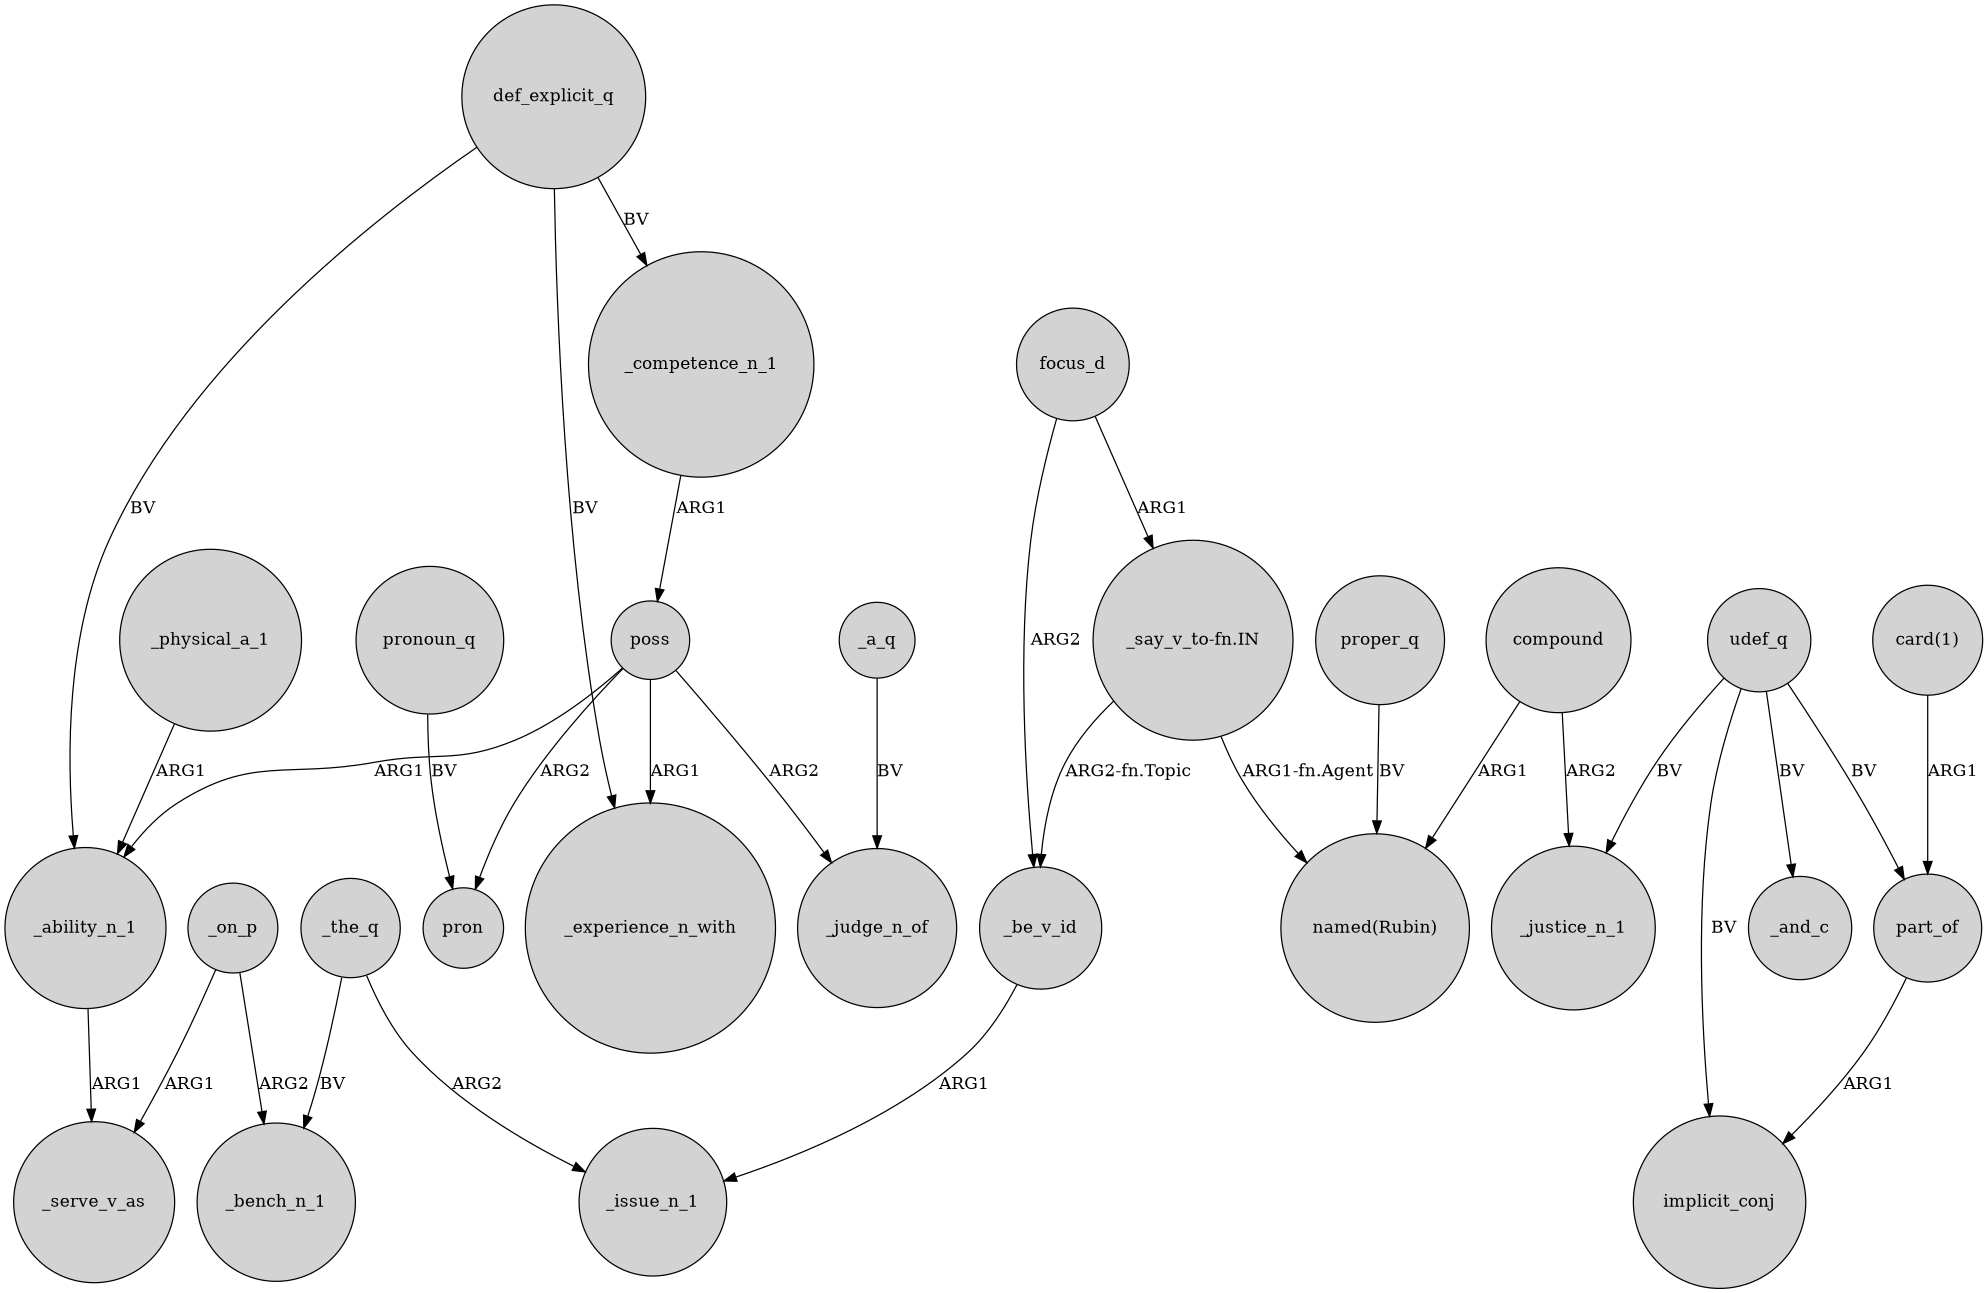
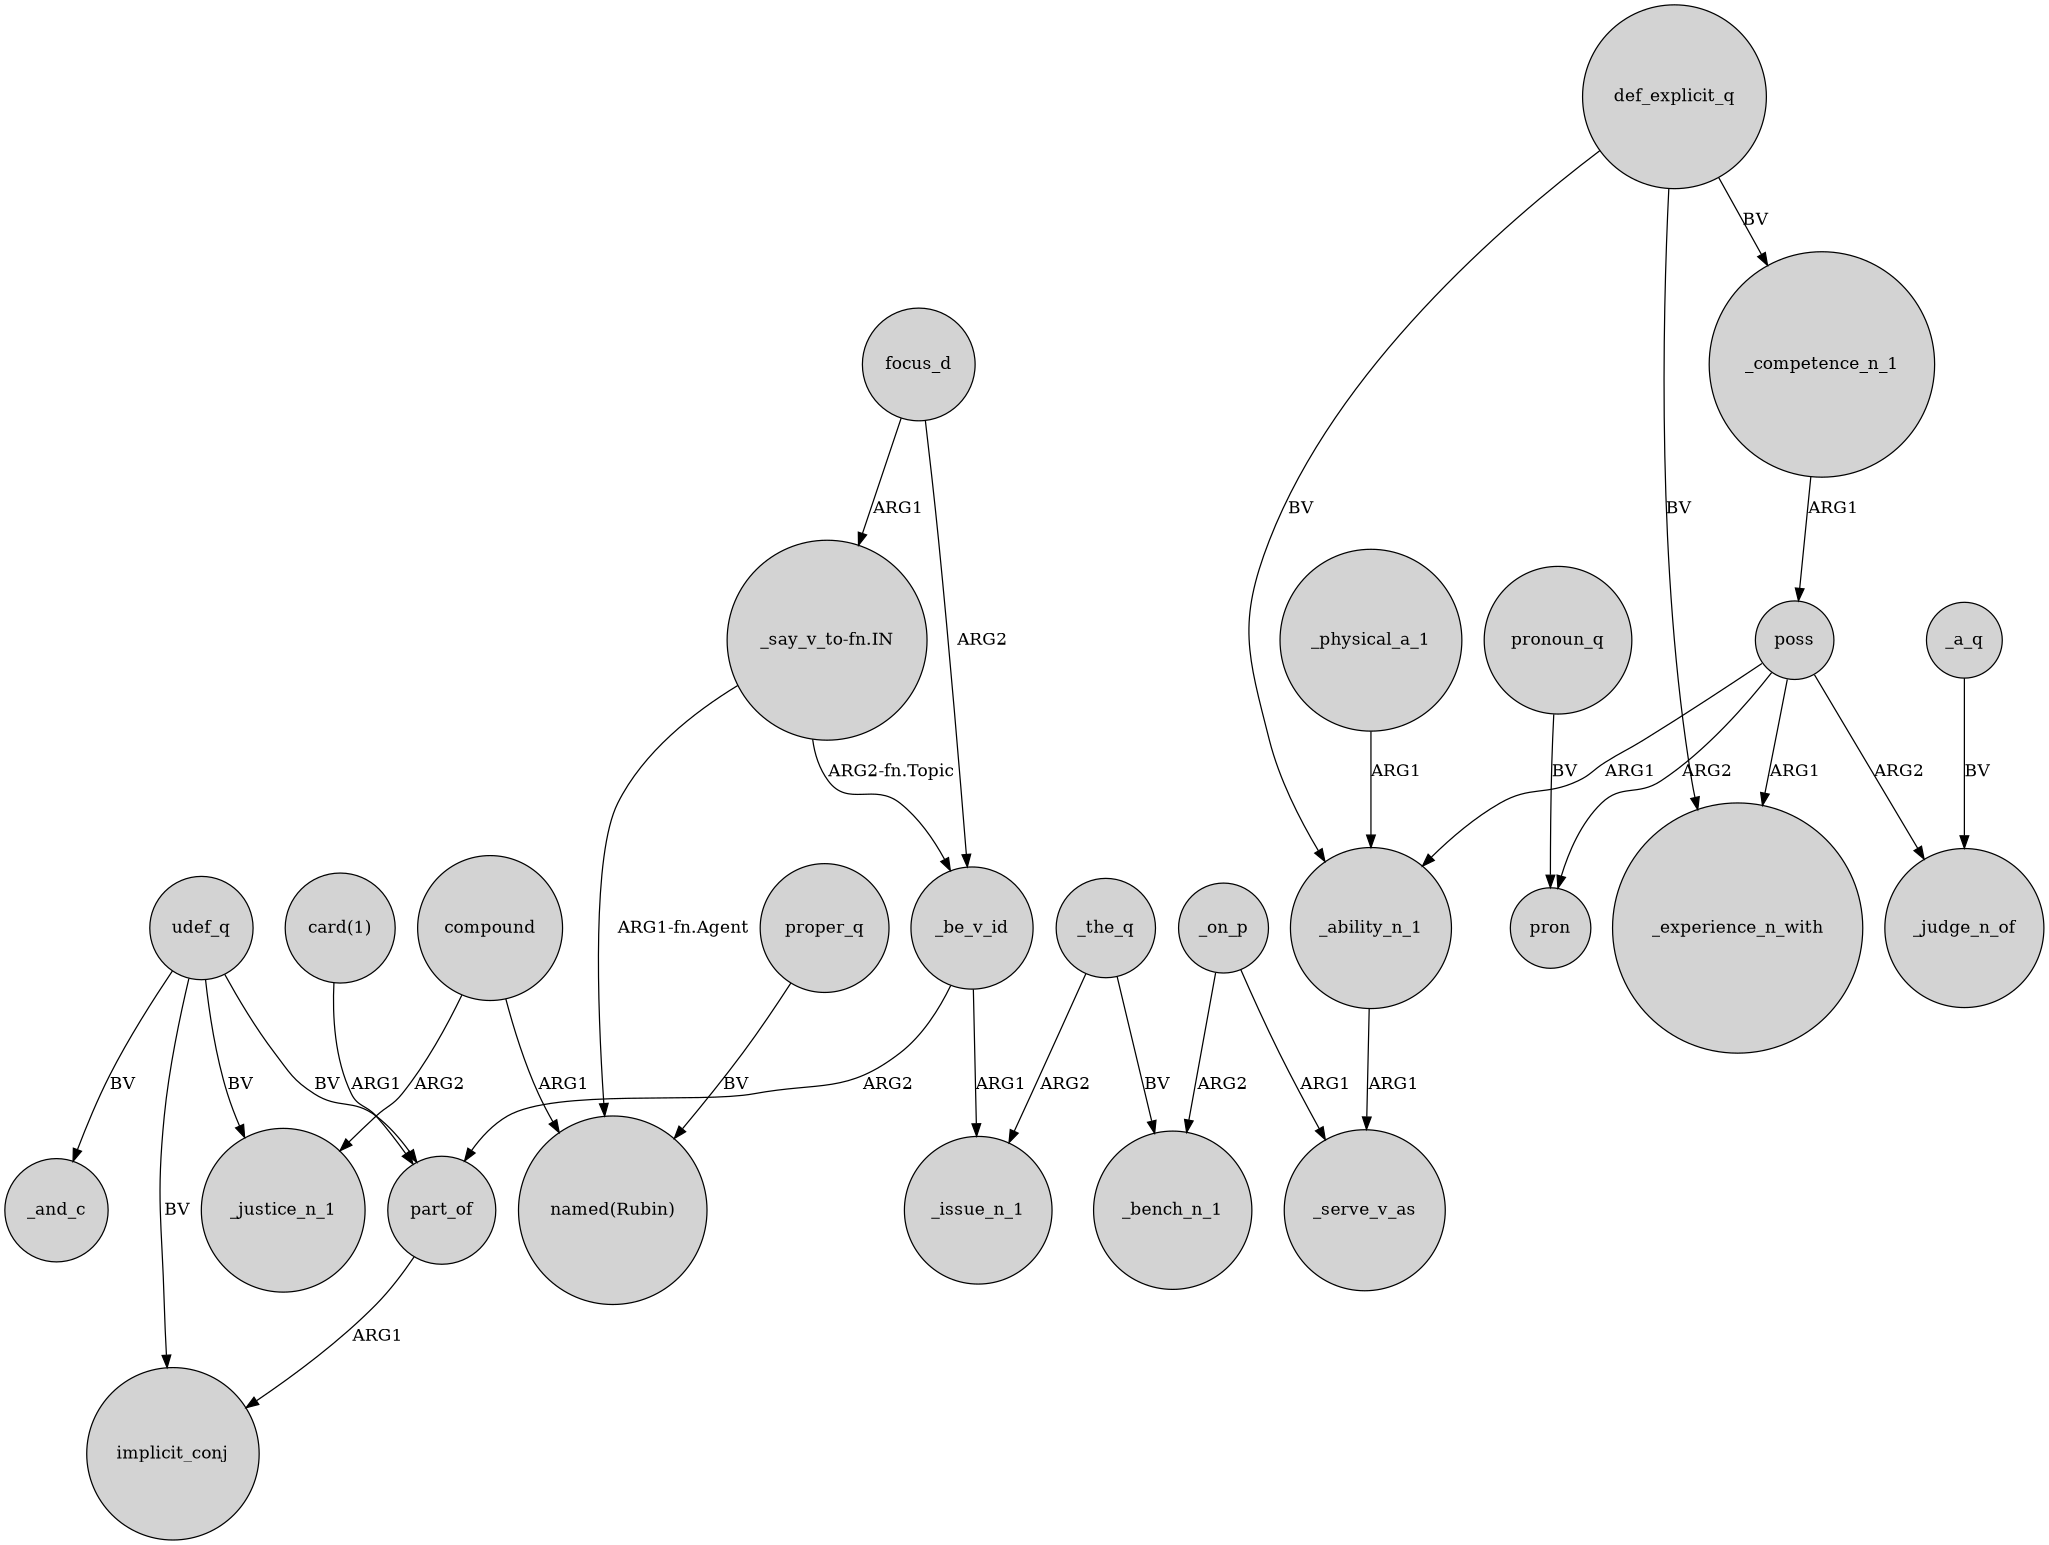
edge "_be_v_id" -> "part_of": added, label "ARG2"
